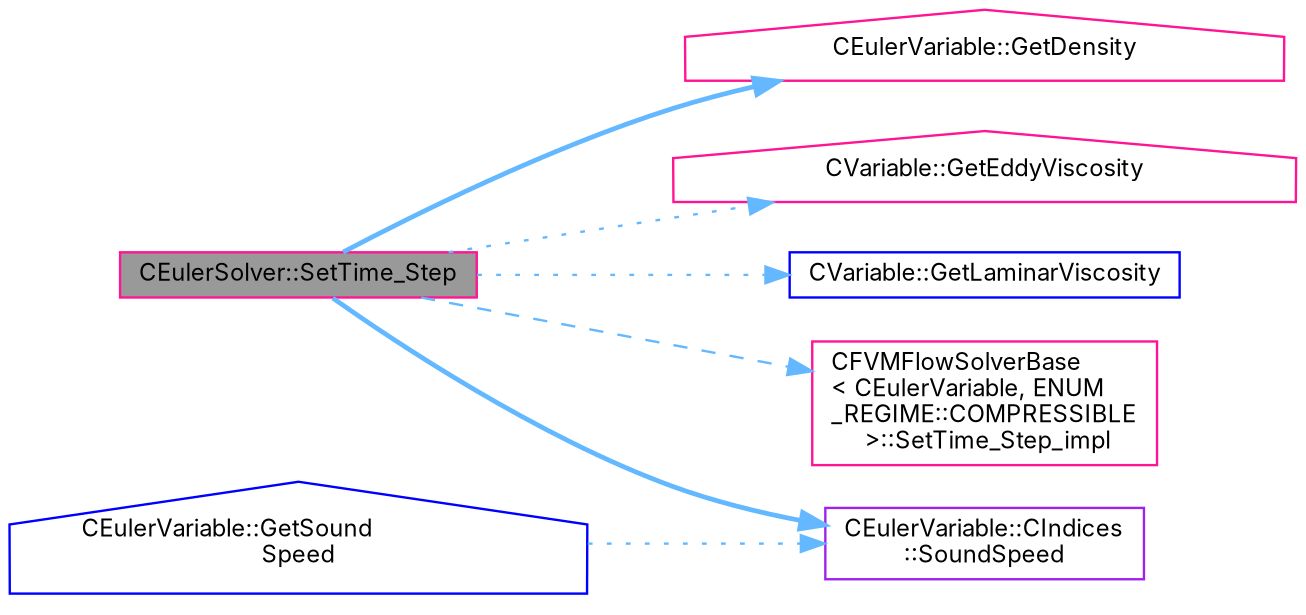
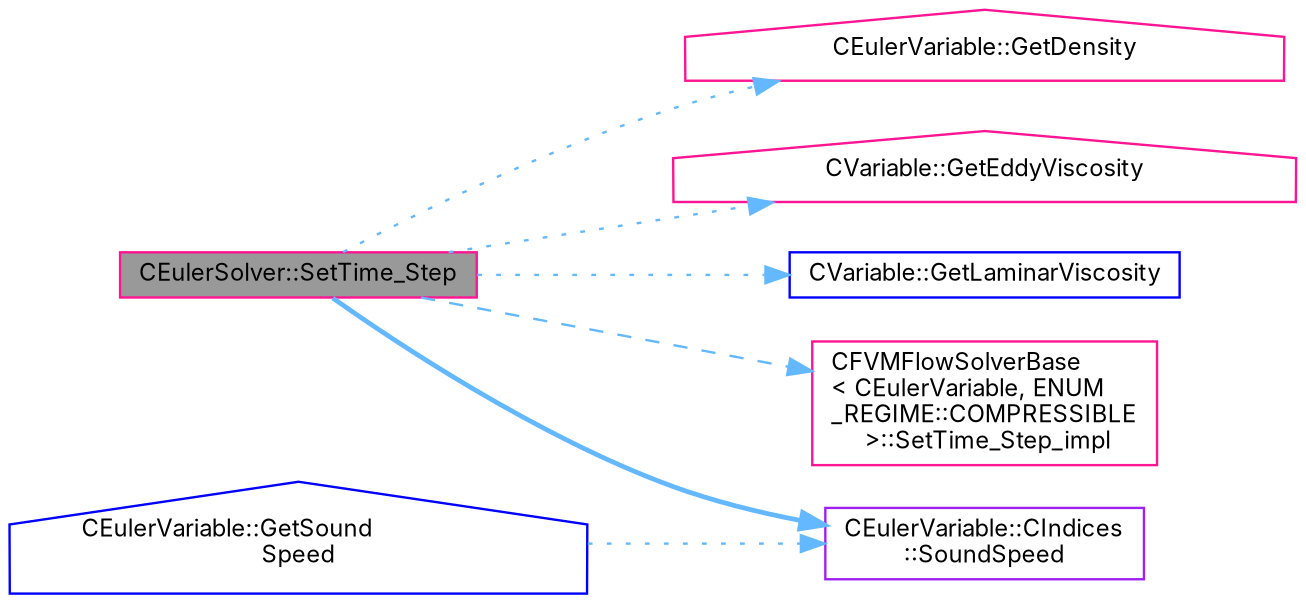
edge "CEulerSolver::SetTime_Step" -> "CEulerVariable::GetDensity": style bold -> dotted
